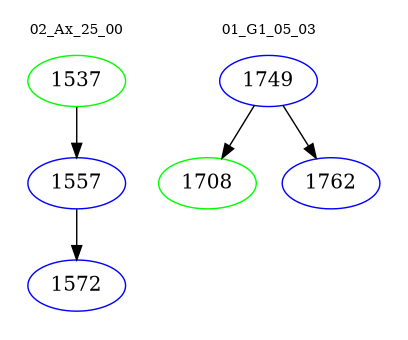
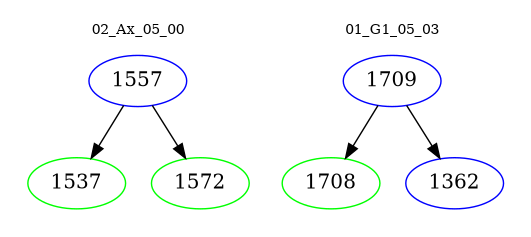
cluster "02_Ax_25_00": label "02_Ax_25_00" -> "02_Ax_05_00"
node "1749": label "1749" -> "1709"
edge "1537" -> "1557": reversed
node "1762": label "1762" -> "1362"
node "1572": color blue -> green
